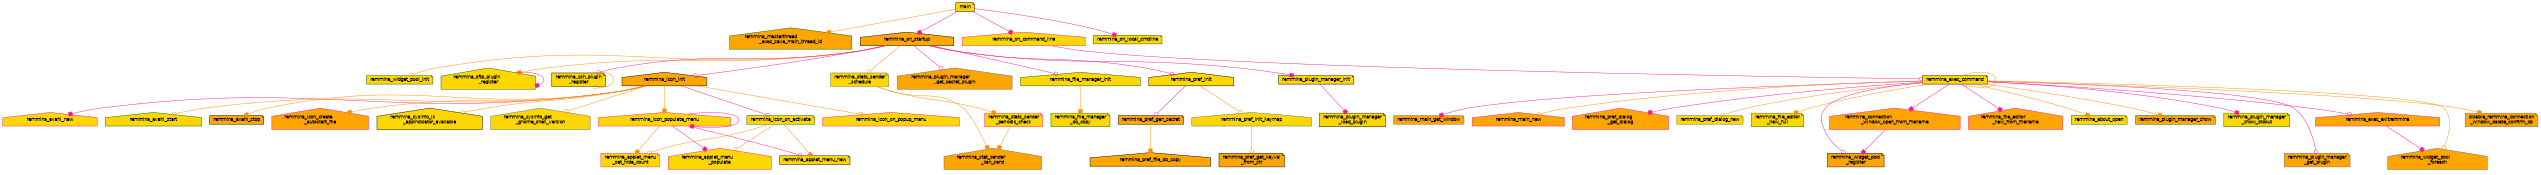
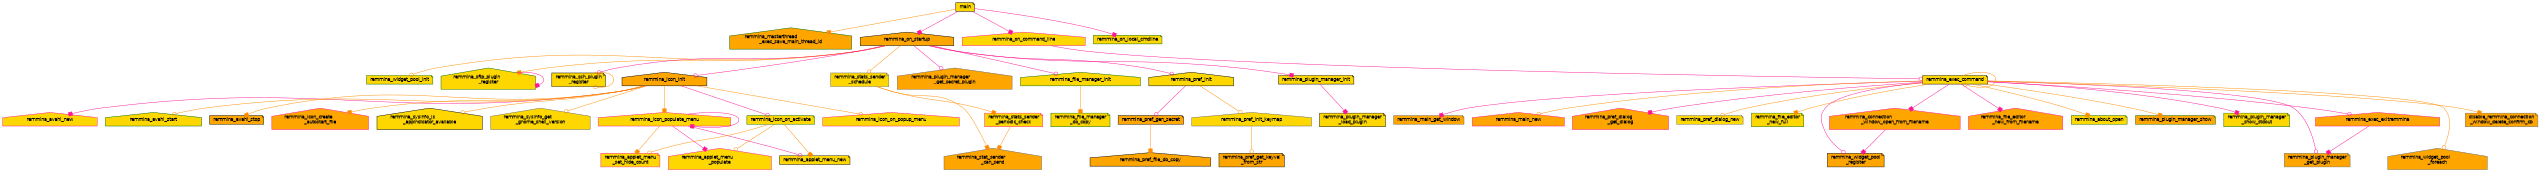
edge "remmina_exec_exitremmina" -> "remmina_widget_pool _foreach": now "remmina_exec_exitremmina" -> "remmina_plugin_manager _get_plugin"
